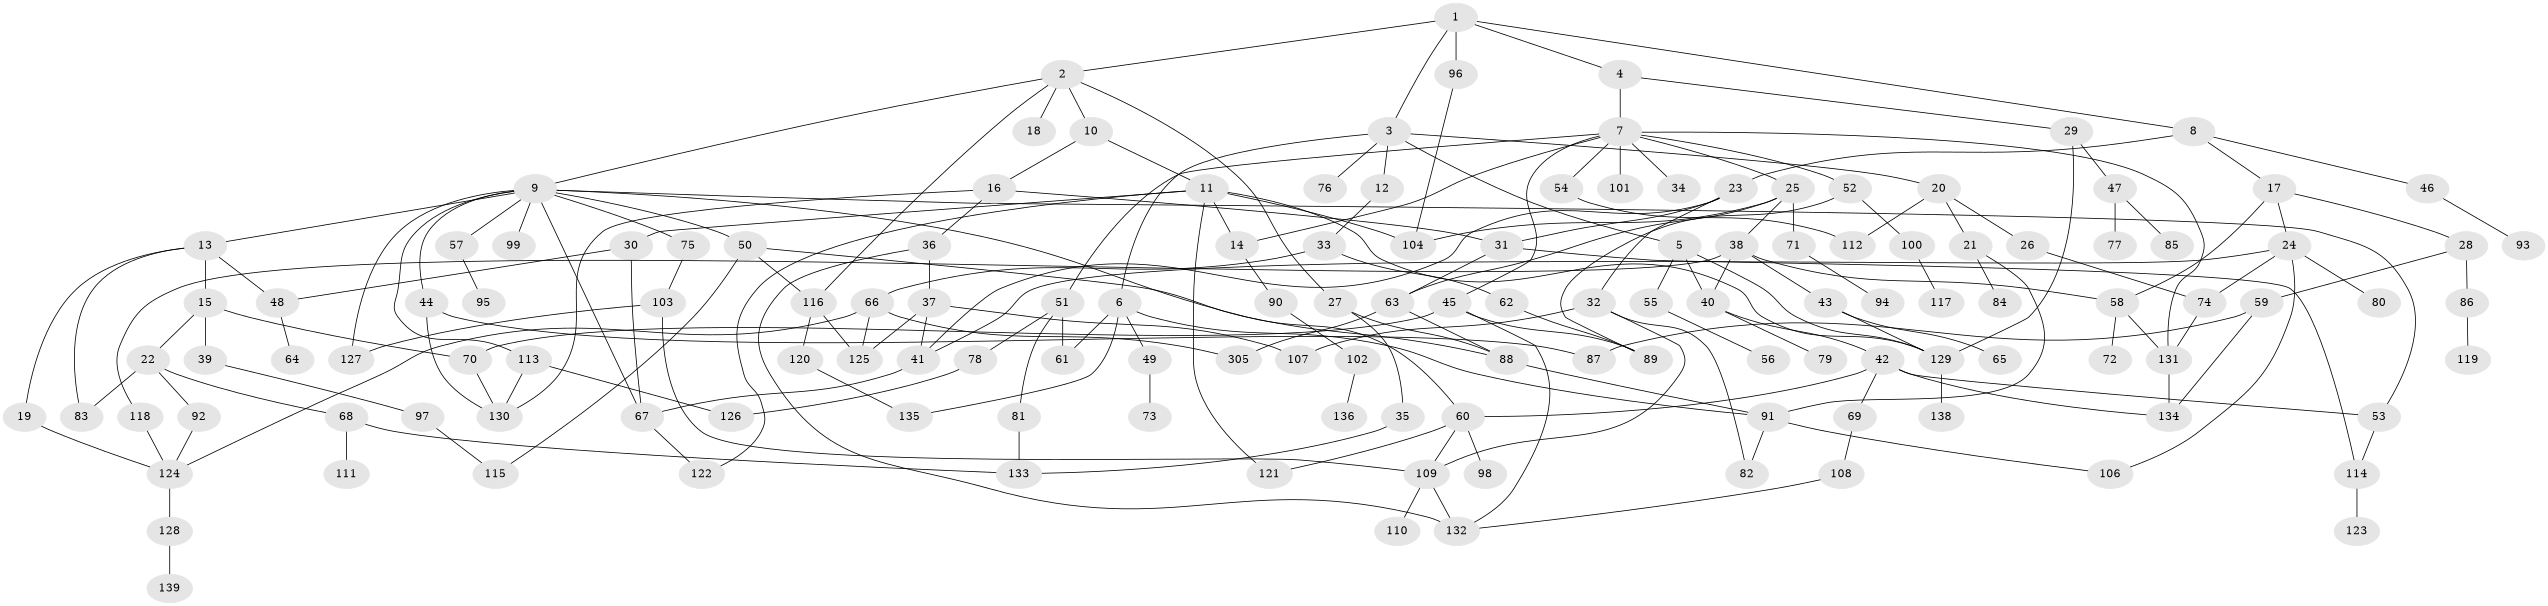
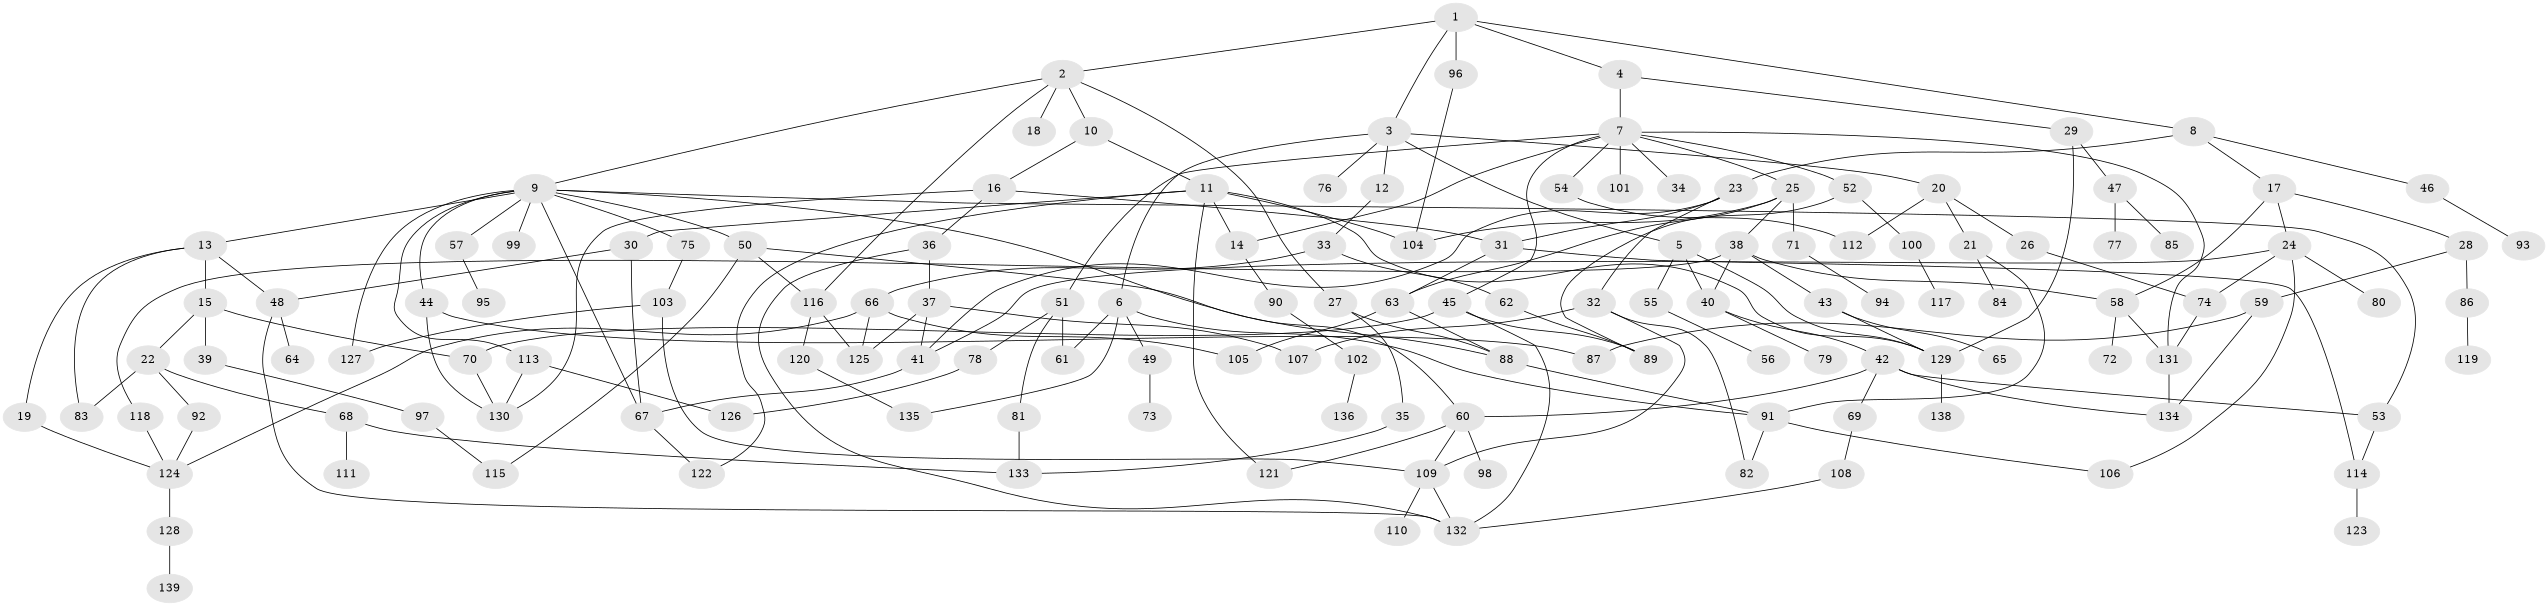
node "305": label "305" -> "105"
edge "48" -- "132": added
